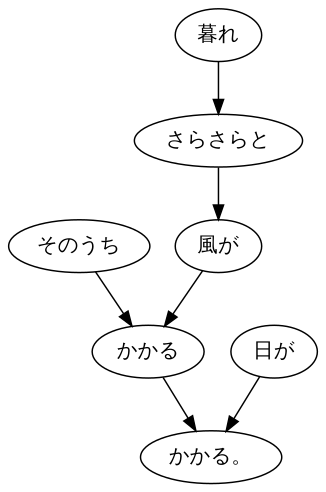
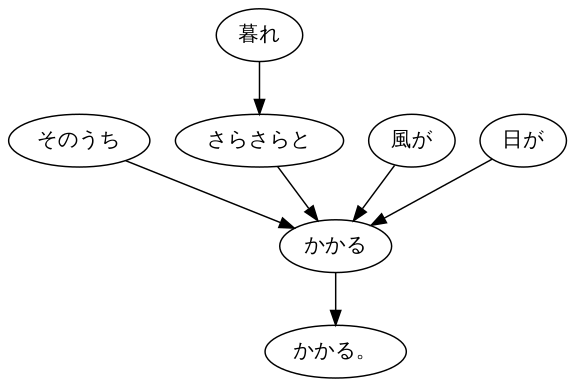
edge "さらさらと" -> "風が": now "さらさらと" -> "かかる"
edge "日が" -> "かかる。": now "日が" -> "かかる"
